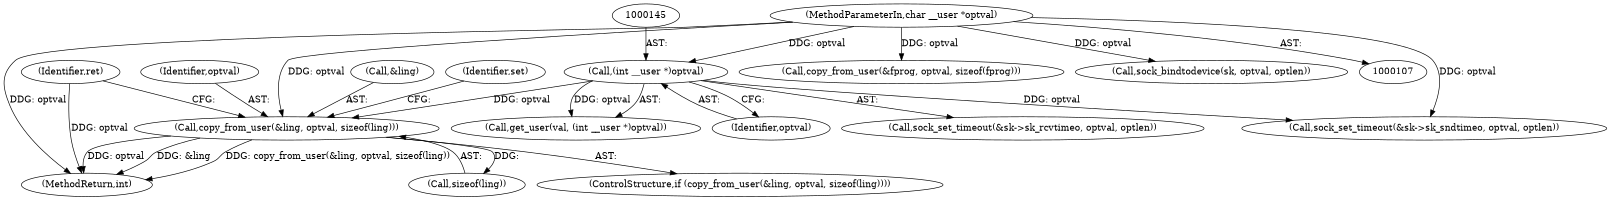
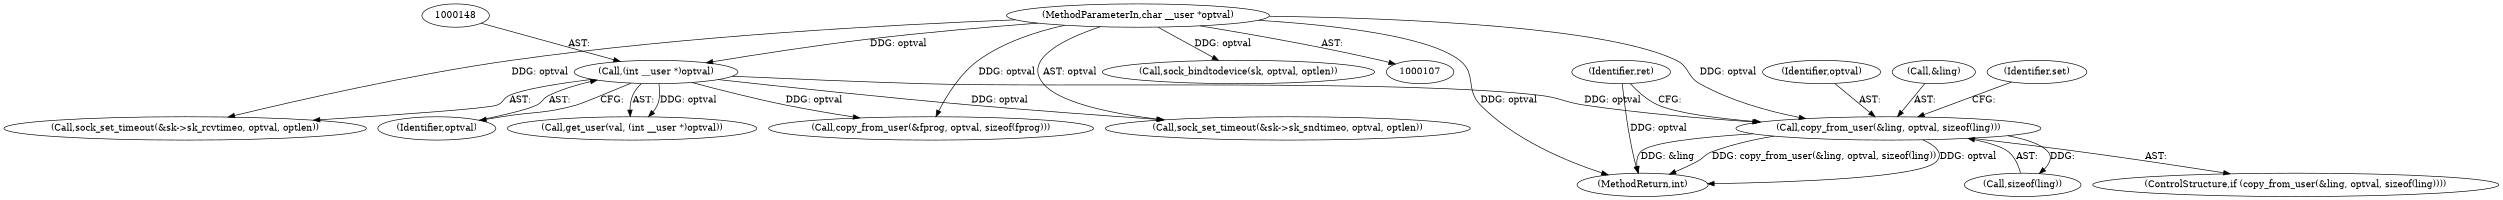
node "1000145": label "1000145" -> "1000148"
edge "(MethodParameterIn,char __user *optval)" -> "(Call,sock_set_timeout(&sk->sk_rcvtimeo, optval, optlen))": added, label "DDG: optval"
edge "(MethodParameterIn,char __user *optval)" -> "(Call,sock_set_timeout(&sk->sk_sndtimeo, optval, optlen))": label "DDG: optval" -> "AST: optval"
edge "(Call,(int __user *)optval)" -> "(Call,copy_from_user(&fprog, optval, sizeof(fprog)))": added, label "DDG: optval"
